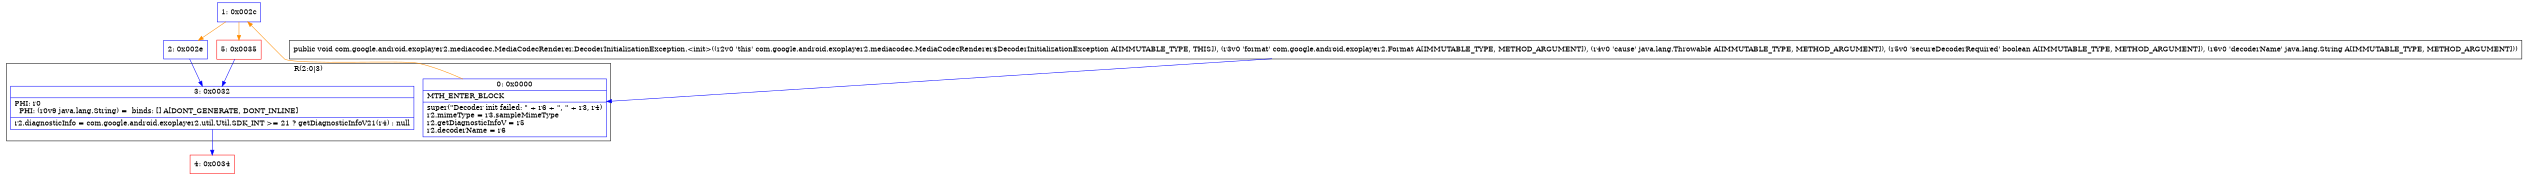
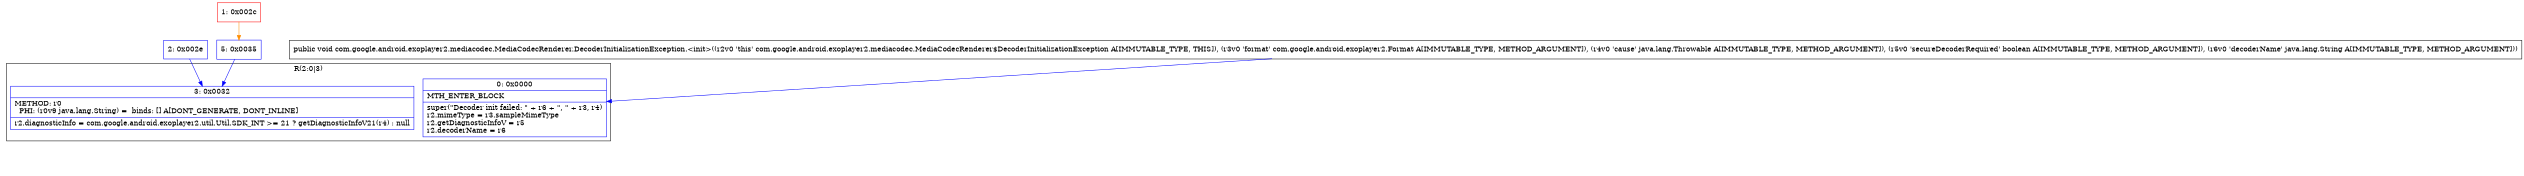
node "1: 0x002c": color blue -> red
edge "1: 0x002c" -> "2: 0x002e": removed
node "5: 0x0035": color red -> blue
edge "0: 0x0000" -> "1: 0x002c": removed
node "3: 0x0032": text "PHI: r0" -> "METHOD: r0"
node "4: 0x0034": removed
